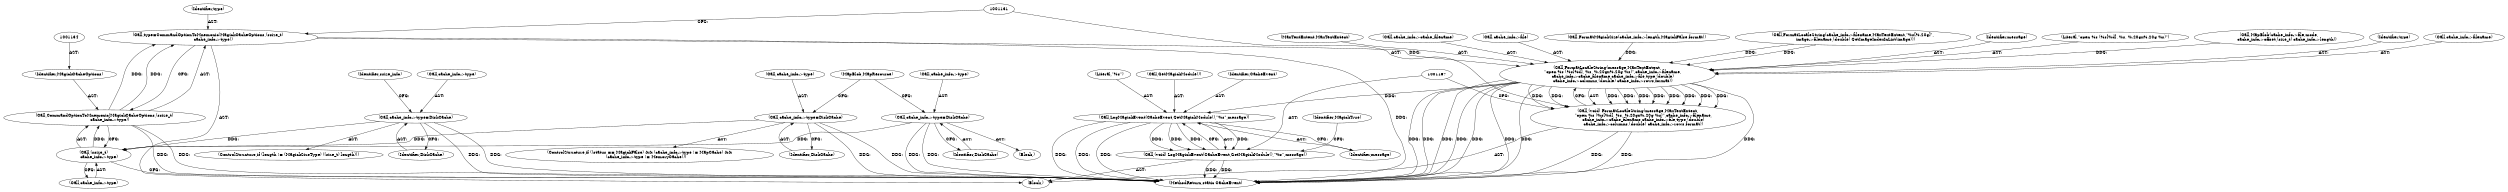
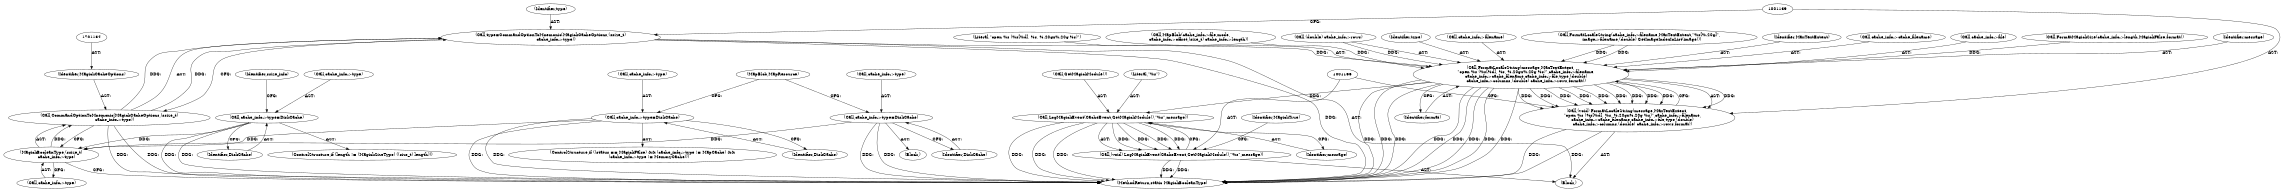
node "1001131": label "1001131" -> "1001139"
node "1001134": label "1001134" -> "1701134"
node "(MaxTextExtent,MaxTextExtent)": label "(MaxTextExtent,MaxTextExtent)" -> "(Identifier,MaxTextExtent)"
node "(Call,(double) cache_info->rows)": added
node "(Identifier,CacheEvent)": removed
node "1001167": label "1001167" -> "1001166"
node "(Identifier,format)": added
node "(Call,(ssize_t) cache_info->type)": label "(Call,(ssize_t) cache_info->type)" -> "(MagickBooleanType,(ssize_t) cache_info->type)"
node "(MethodReturn,static CacheEvent)": label "(MethodReturn,static CacheEvent)" -> "(MethodReturn,static MagickBooleanType)"
